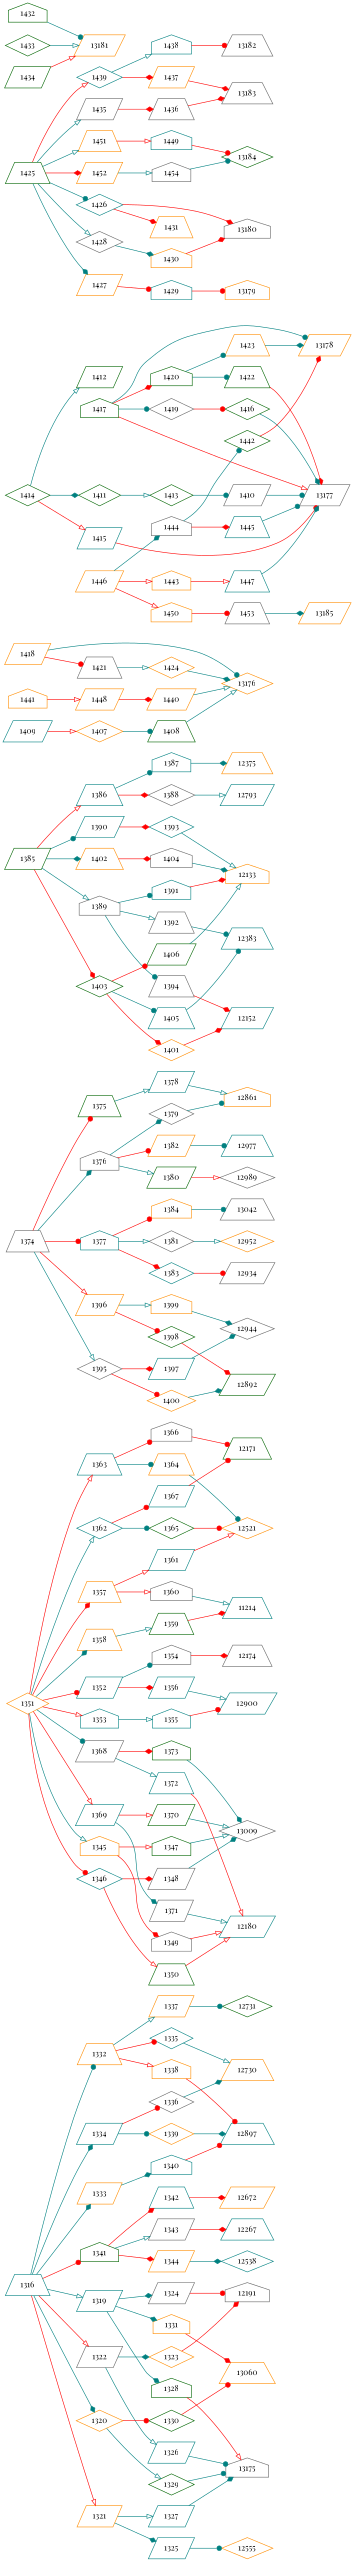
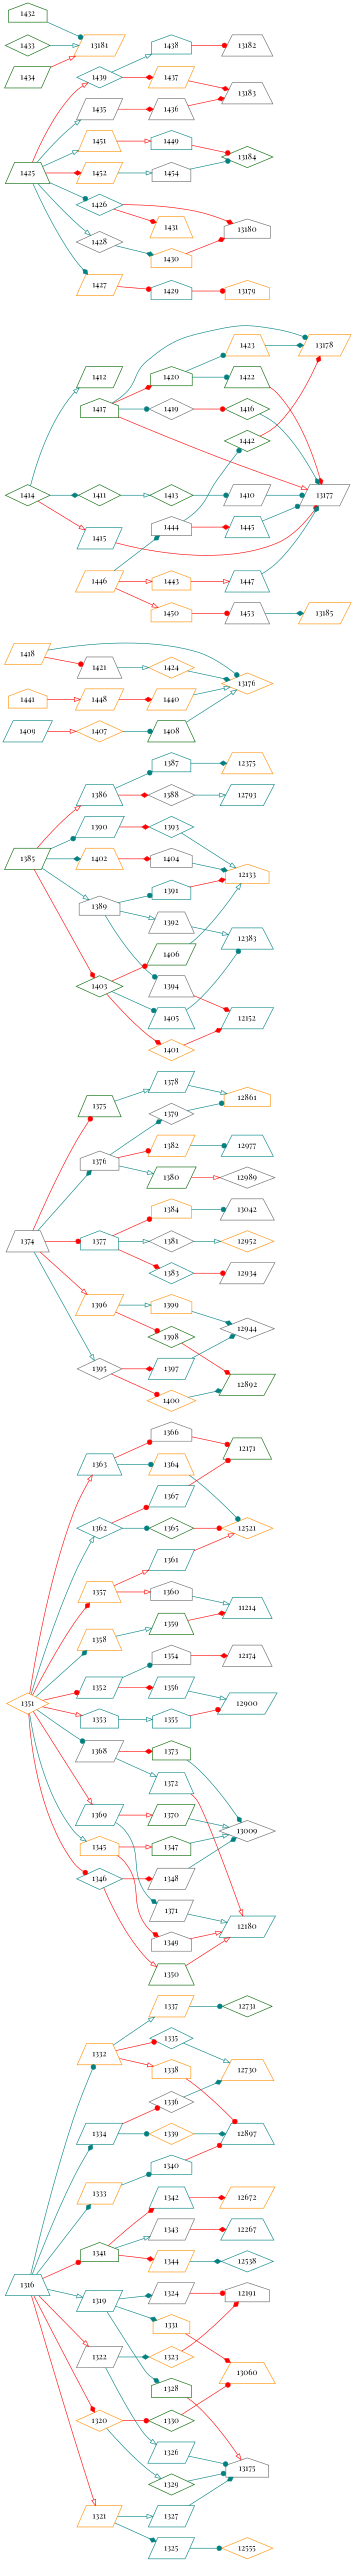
edge "1392" -> "12383": arrowhead dot -> onormal
edge "1333" -> "1340": arrowhead diamond -> dot
edge "1316" -> "1320": color teal -> red
